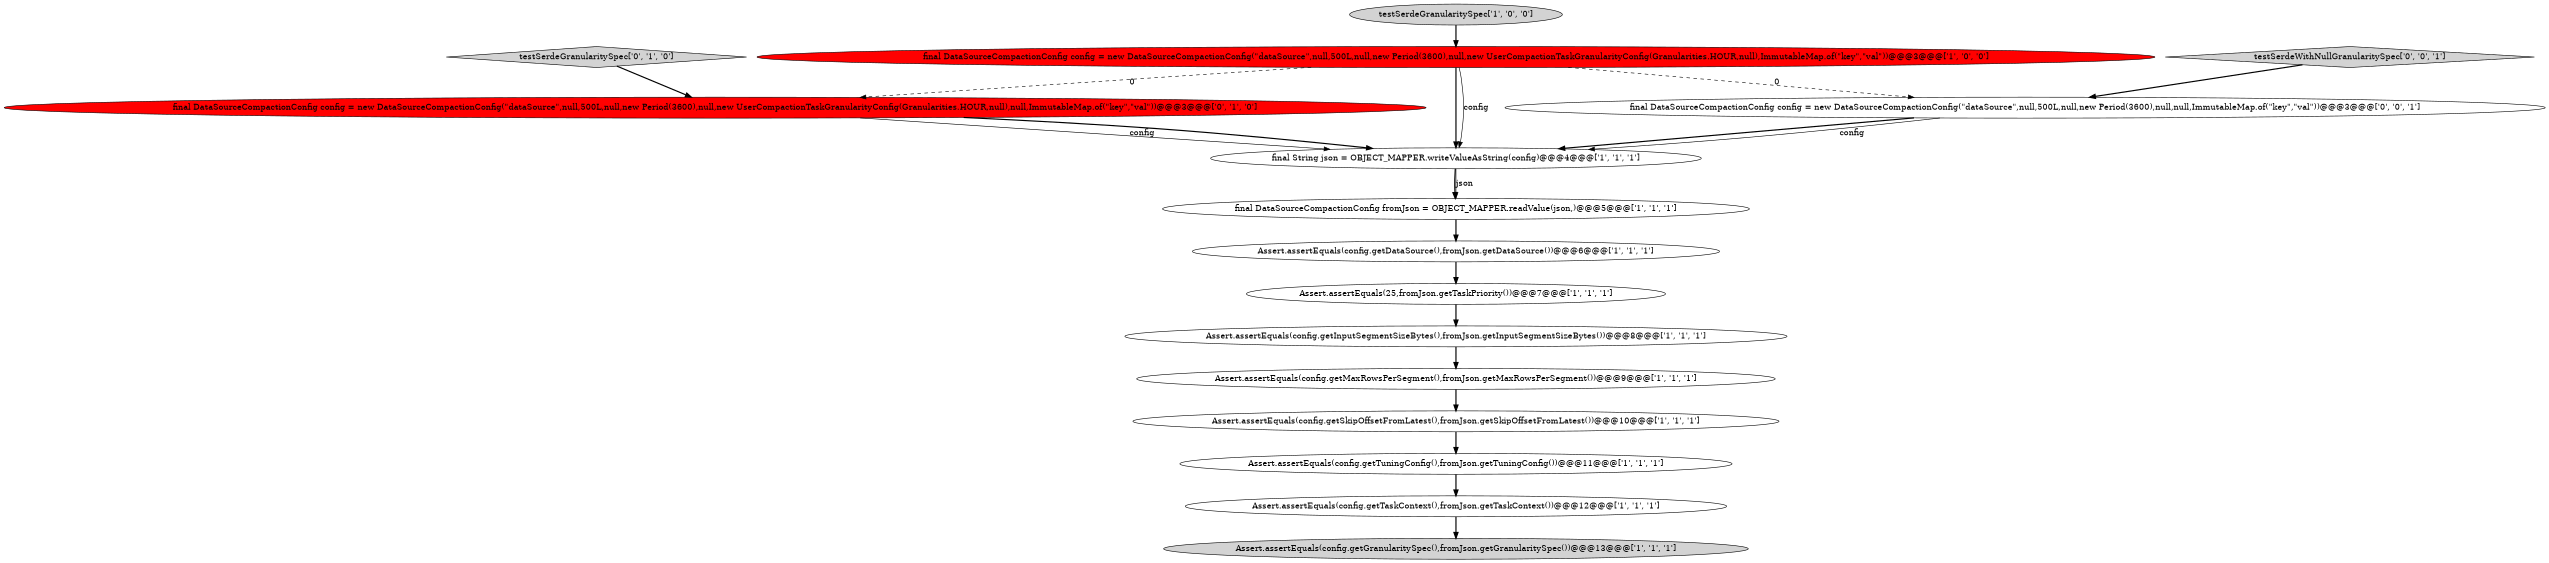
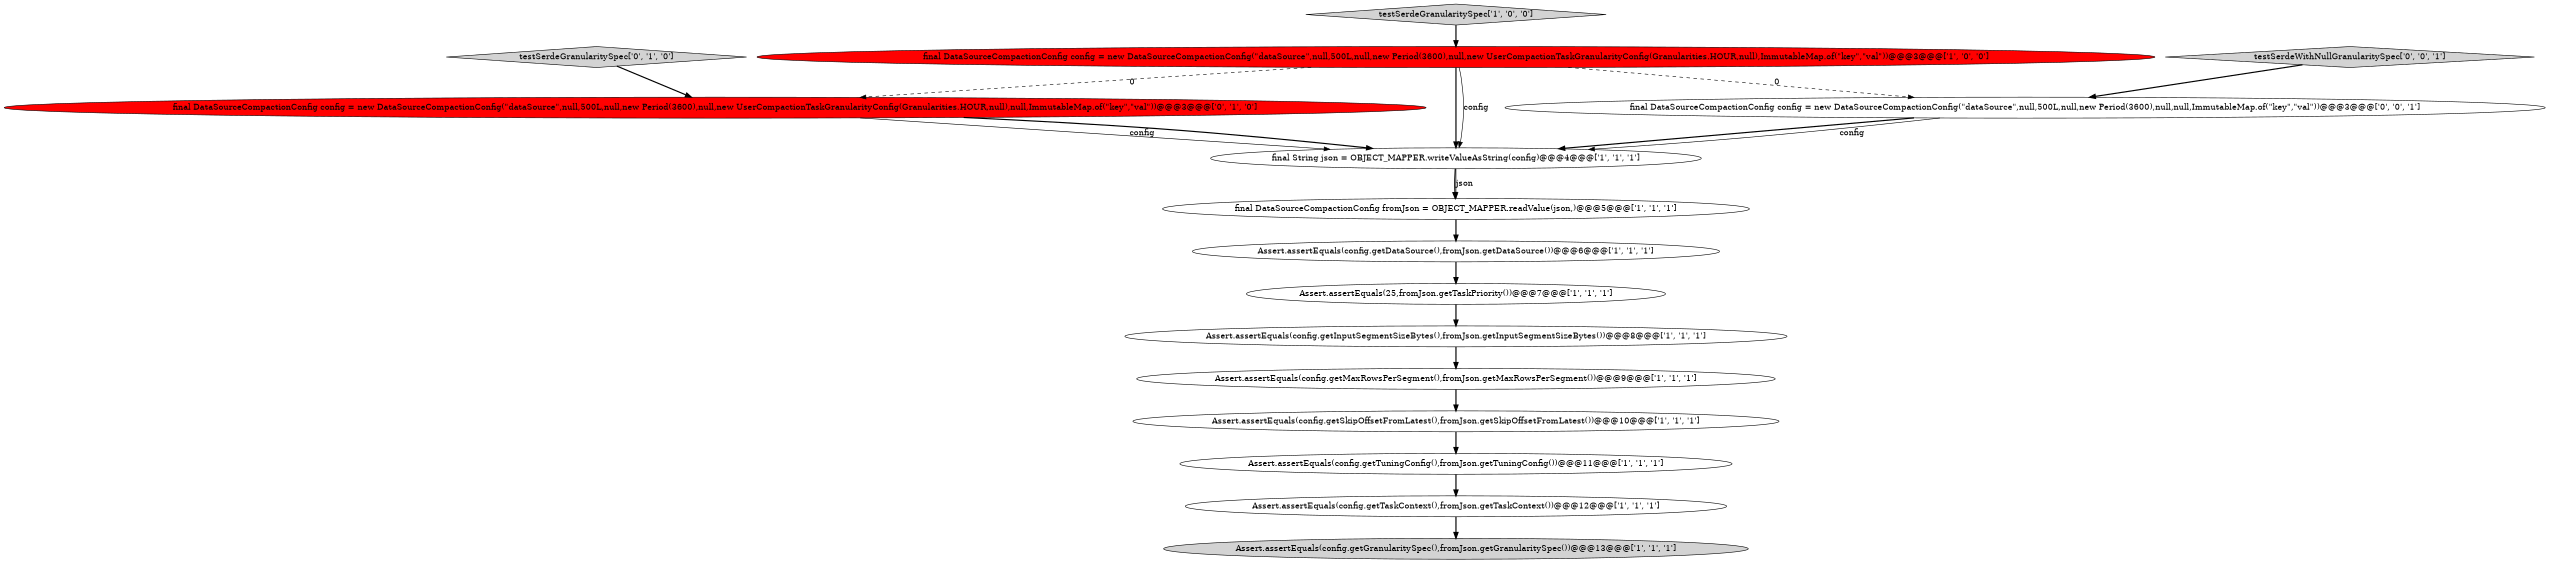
node "testSerdeGranularitySpec['1', '0', '0']": shape ellipse -> diamond
